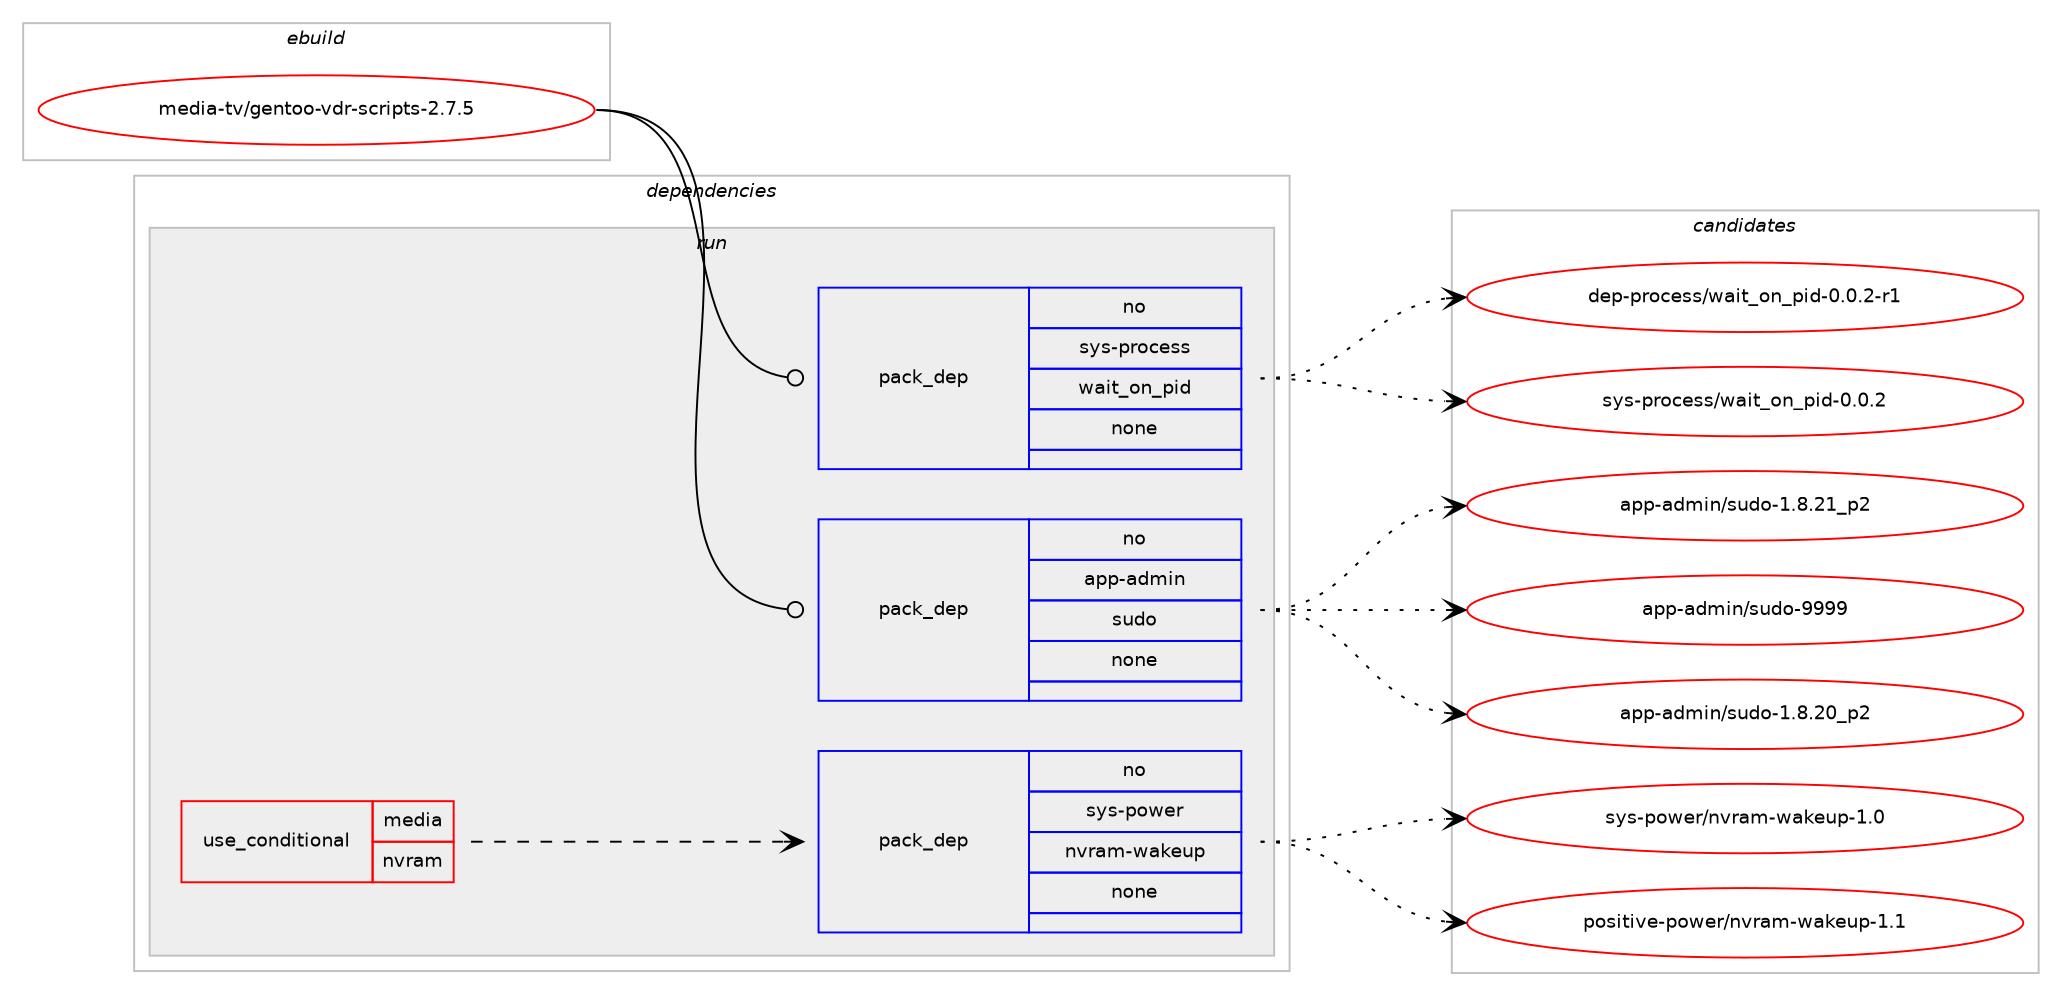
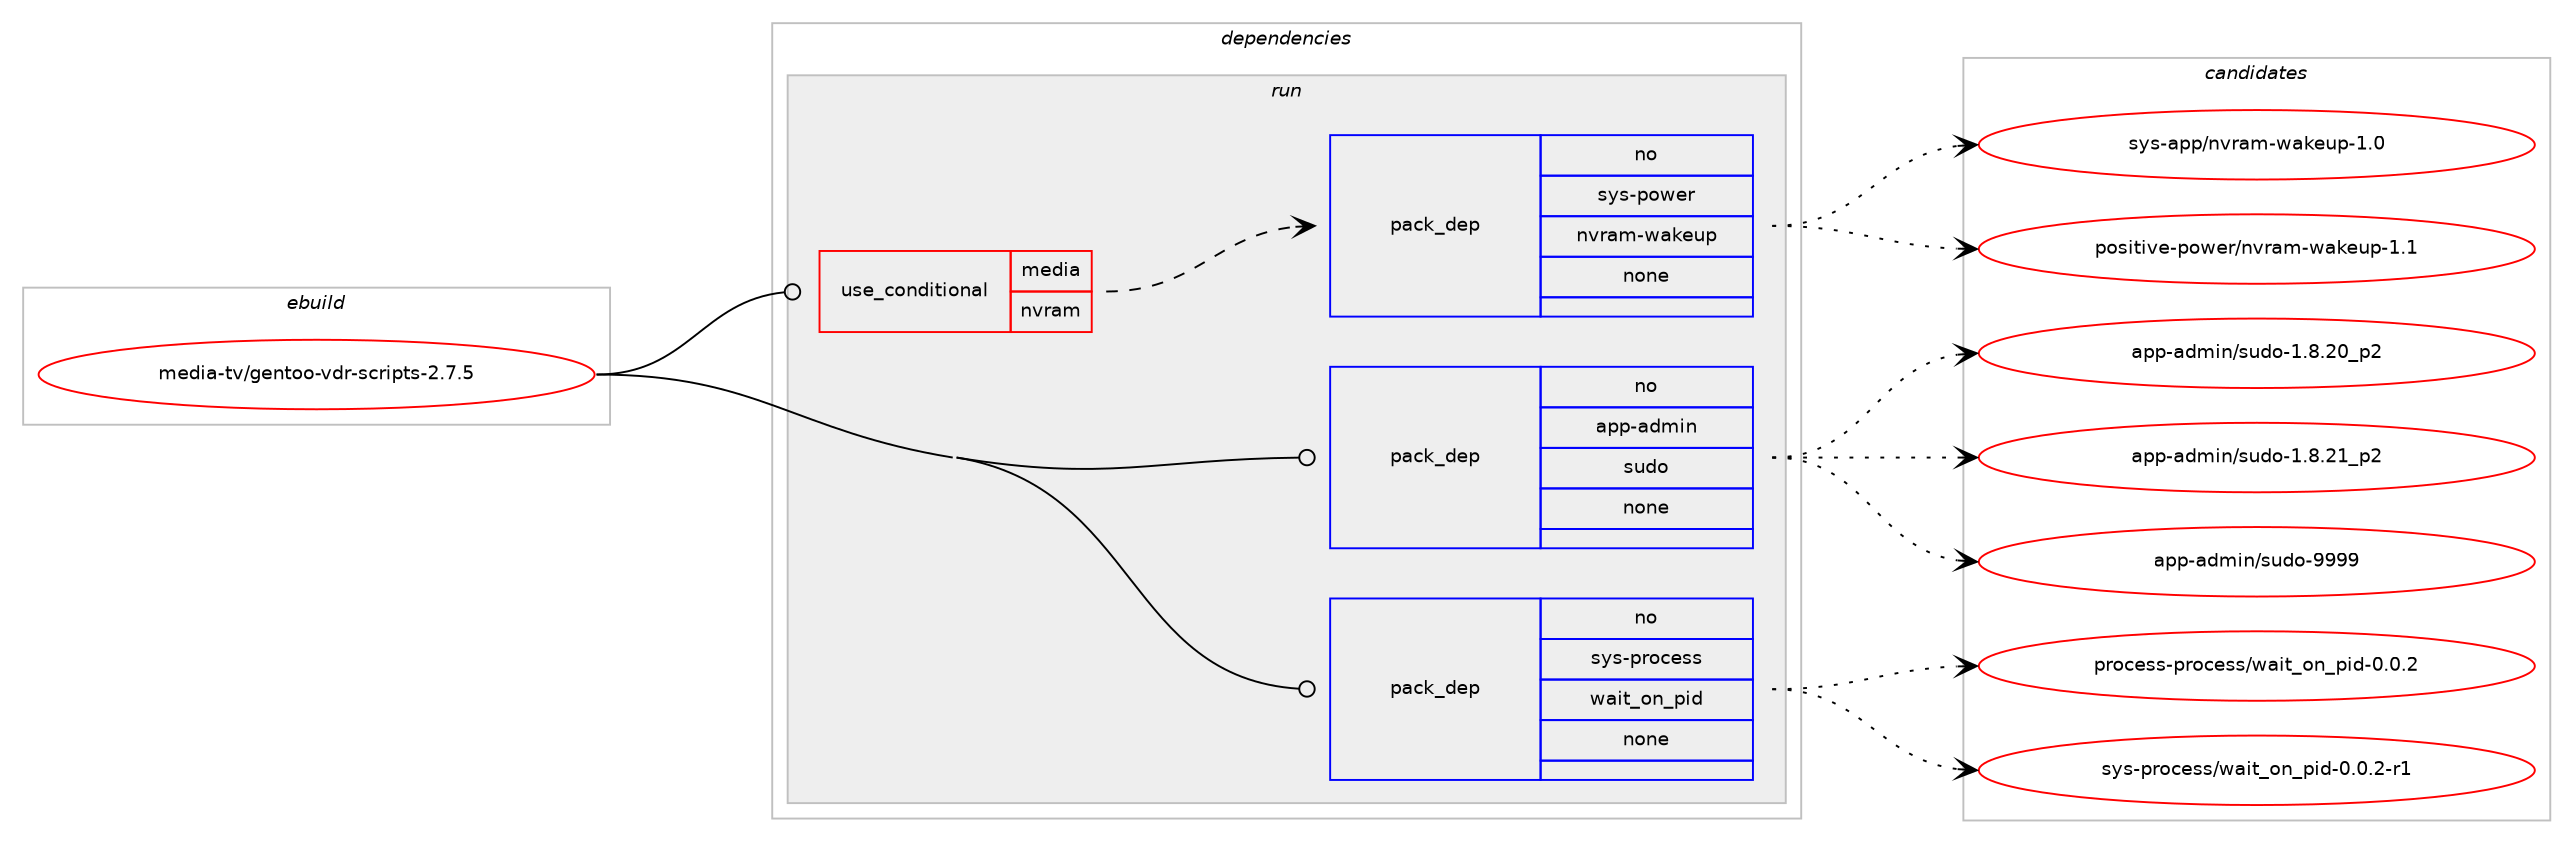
node "dep-process/wait_on_pid-0.0.2-r1": label "dep-process/wait_on_pid-0.0.2-r1" -> "sys-process/wait_on_pid-0.0.2-r1"
edge "media-tv/gentoo-vdr-scripts-2.7.5" -> "use_conditional": added
node "sys-process/wait_on_pid-0.0.2": label "sys-process/wait_on_pid-0.0.2" -> "process-process/wait_on_pid-0.0.2"
node "sys-power/nvram-wakeup-1.0": label "sys-power/nvram-wakeup-1.0" -> "sys-app/nvram-wakeup-1.0"
